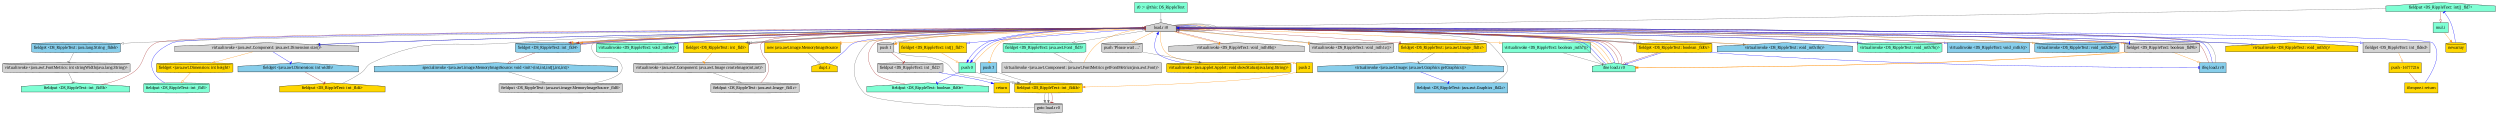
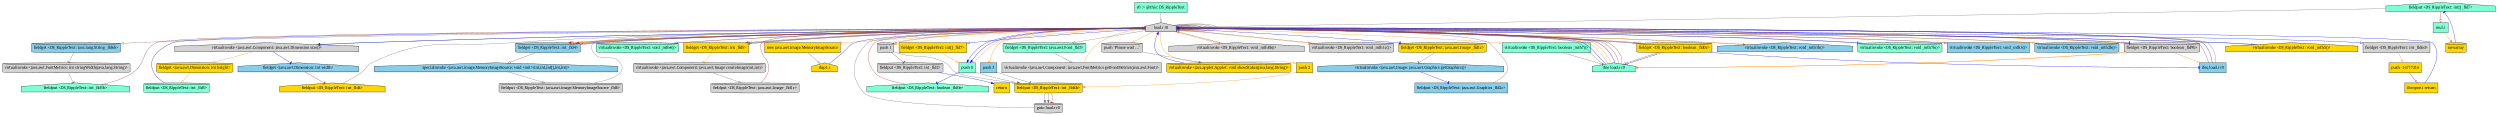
edge "load.r r0" -> "fieldget <DS_RippleText: java.awt.Image _fld1c>": color brown -> blue
